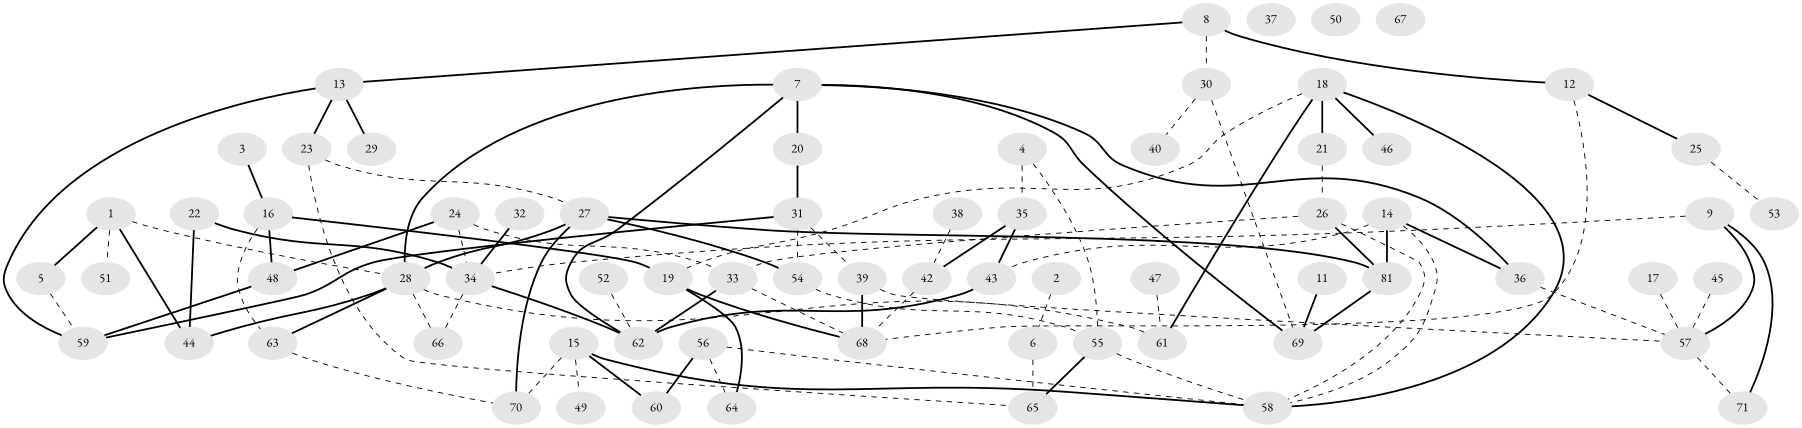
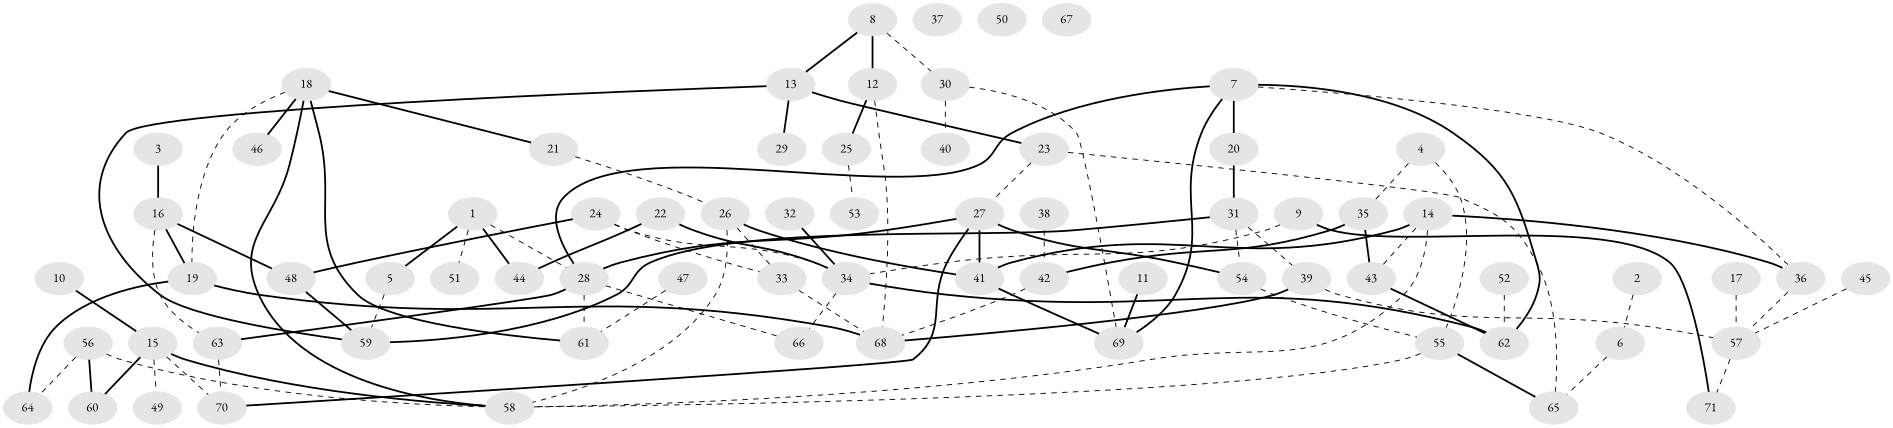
edge "7" -- "36": style bold -> dashed
node "10": added
node "81": label "81" -> "41"
edge "9" -- "57": removed
edge "33" -- "62": removed
edge "28" -- "44": removed
